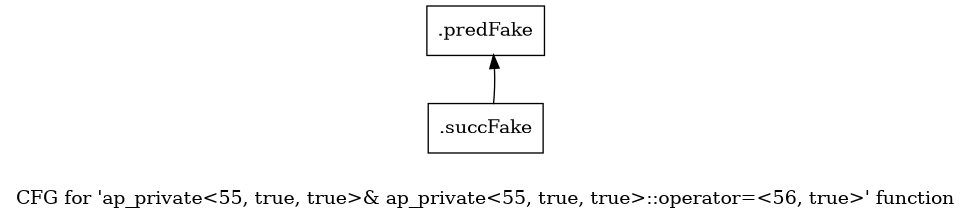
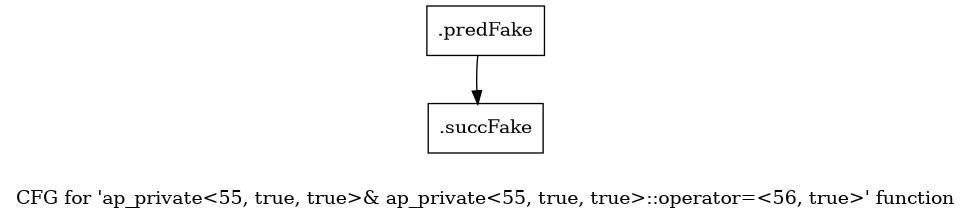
edge ".succFake" -> ".predFake": reversed
